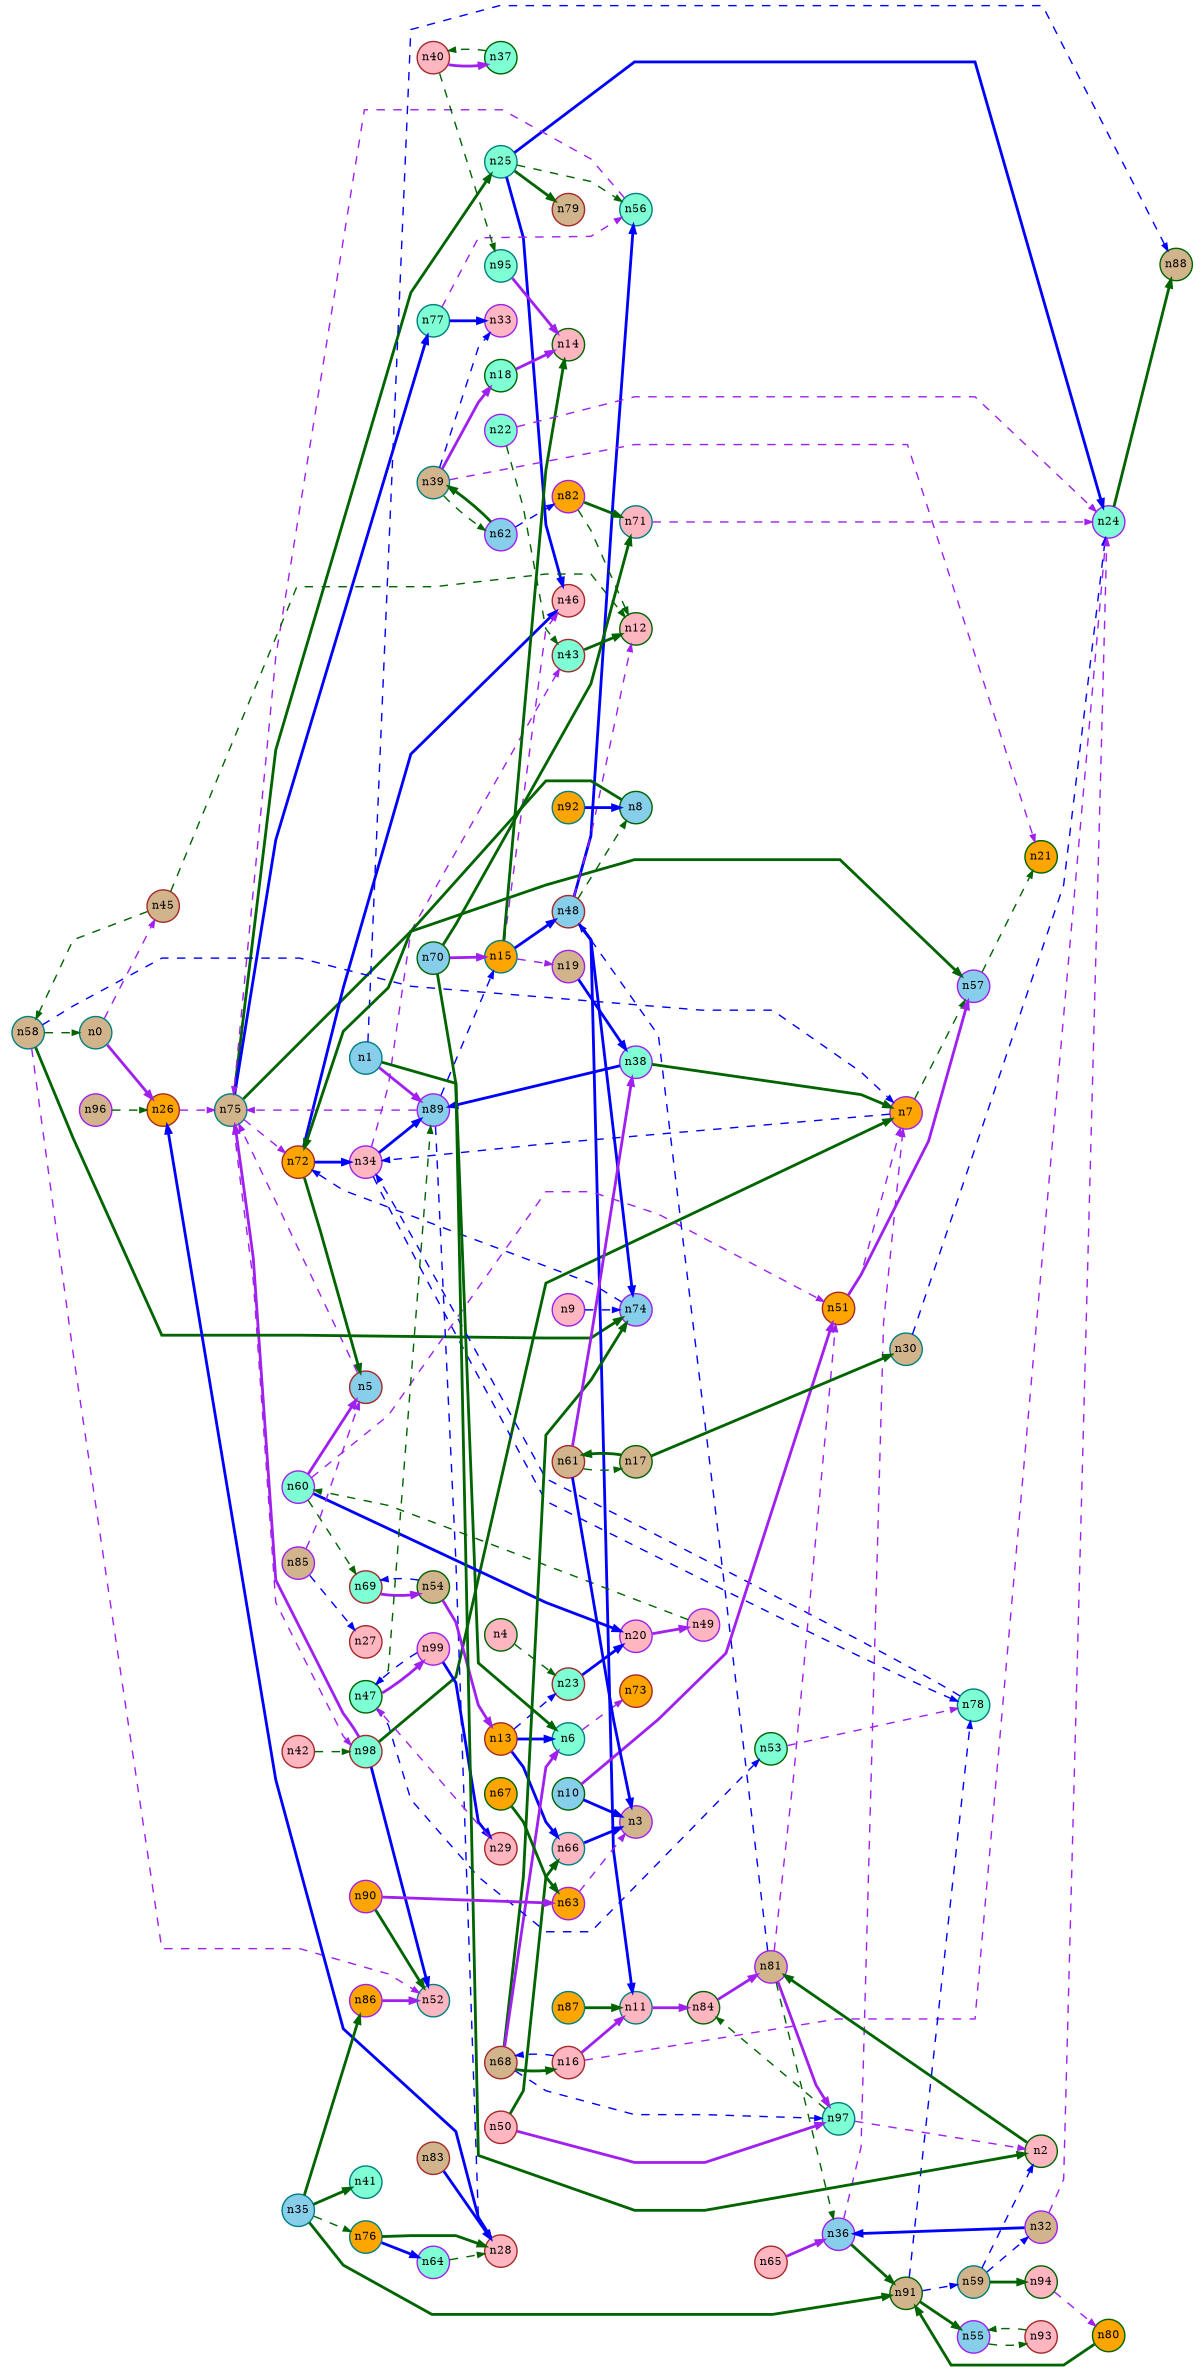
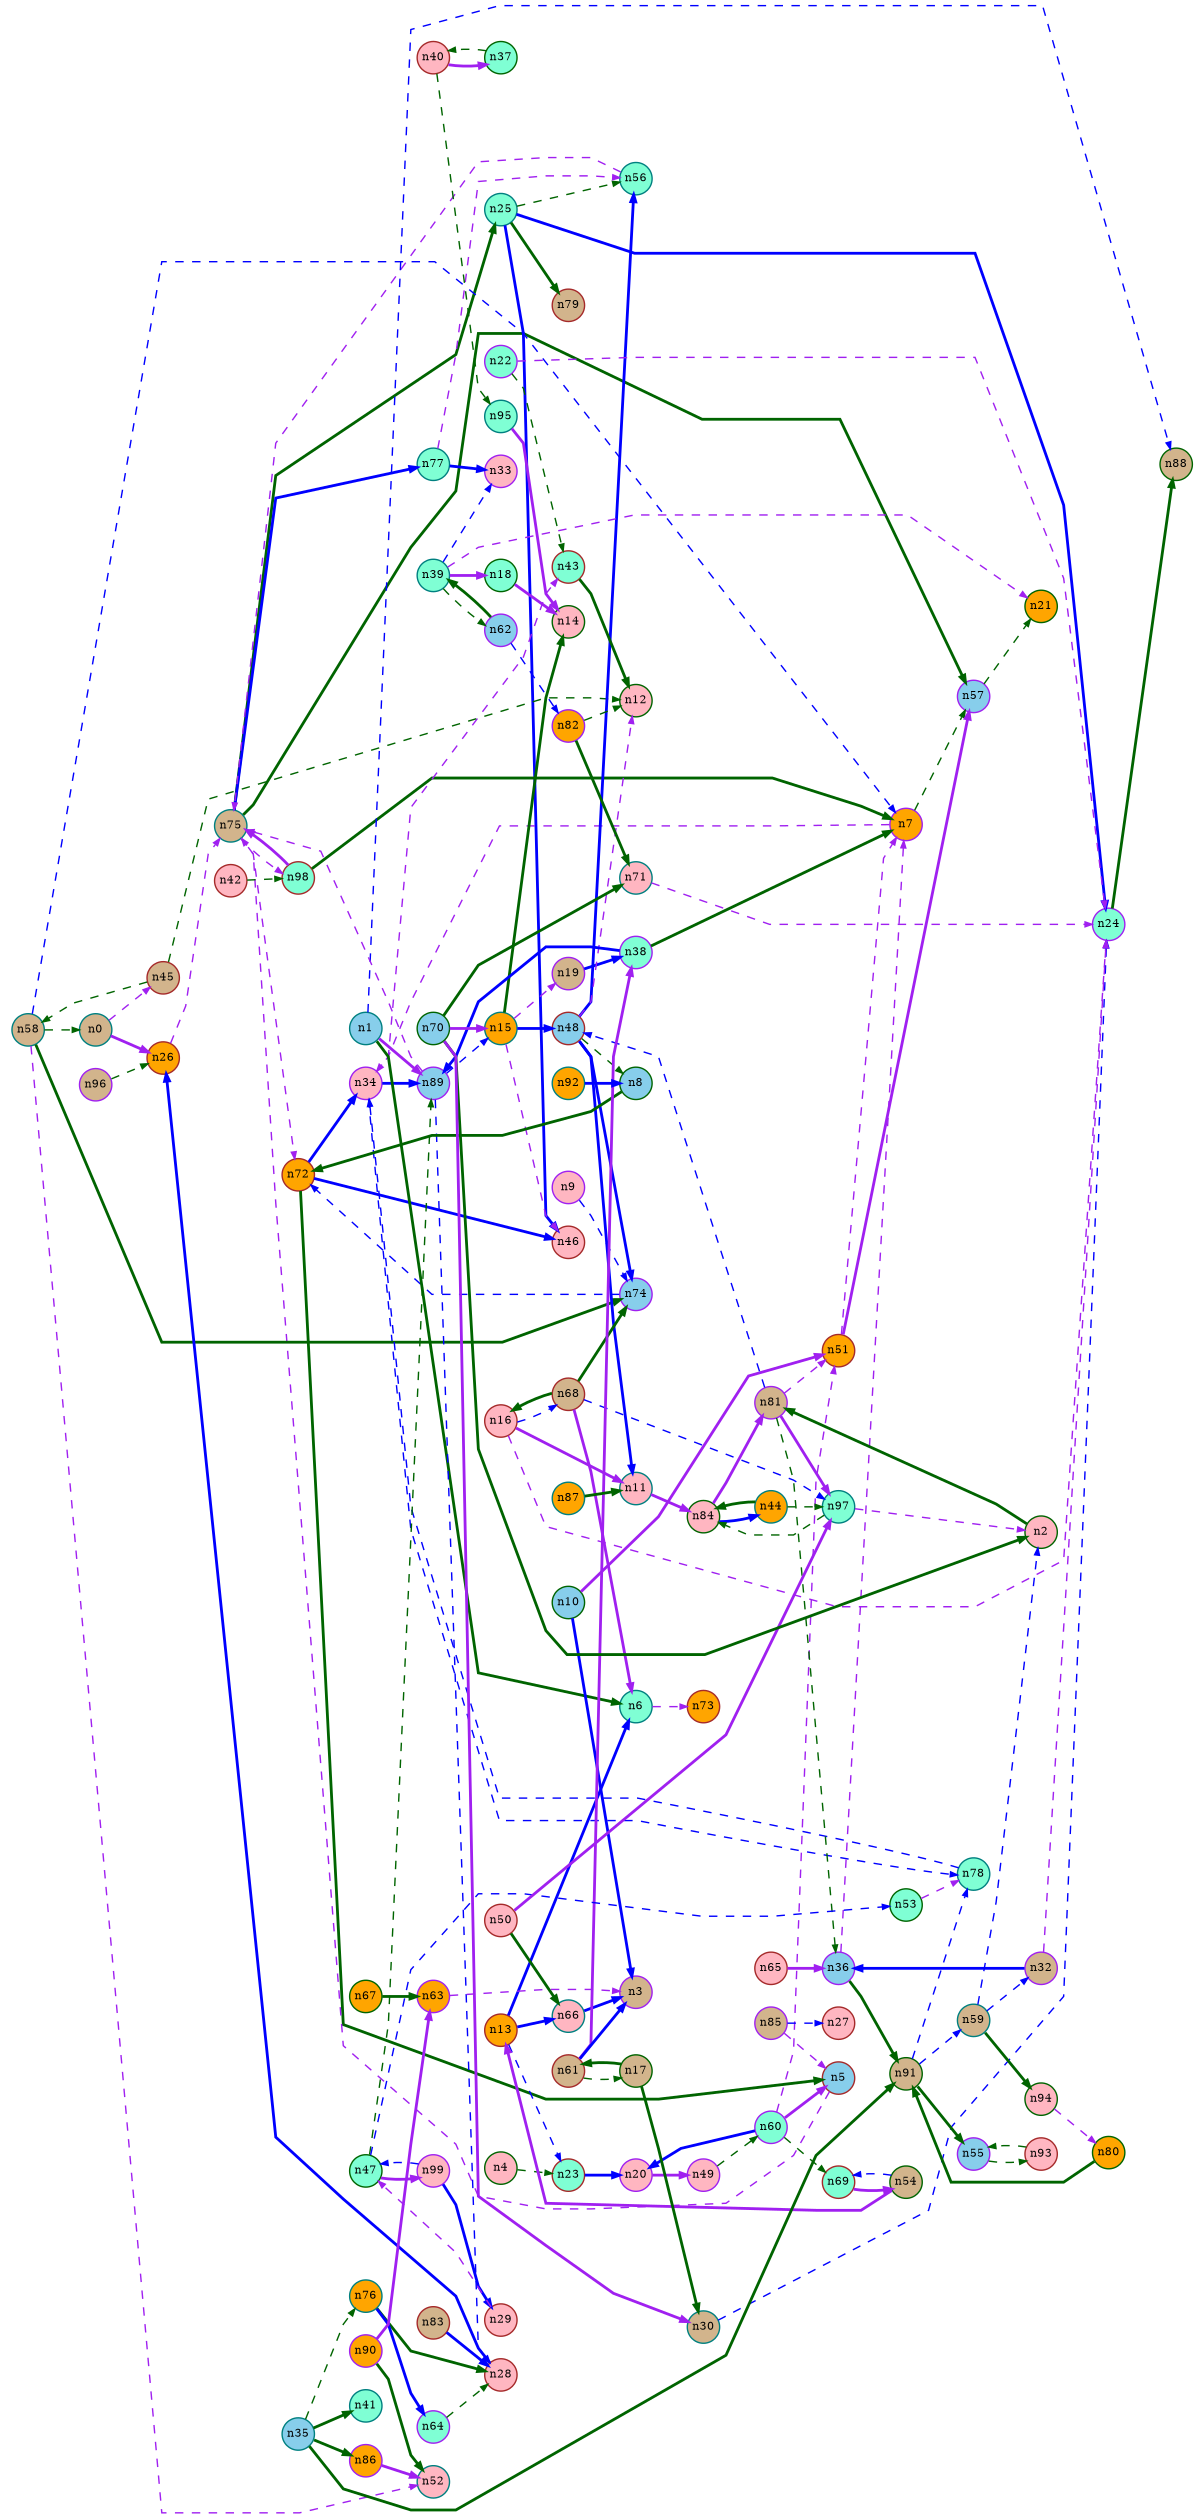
node "n39": fillcolor tan -> aquamarine
edge "n7" -> "n34": color blue -> purple
node "n44": added
edge "n70" -> "n30": added
edge "n98" -> "n52": removed
